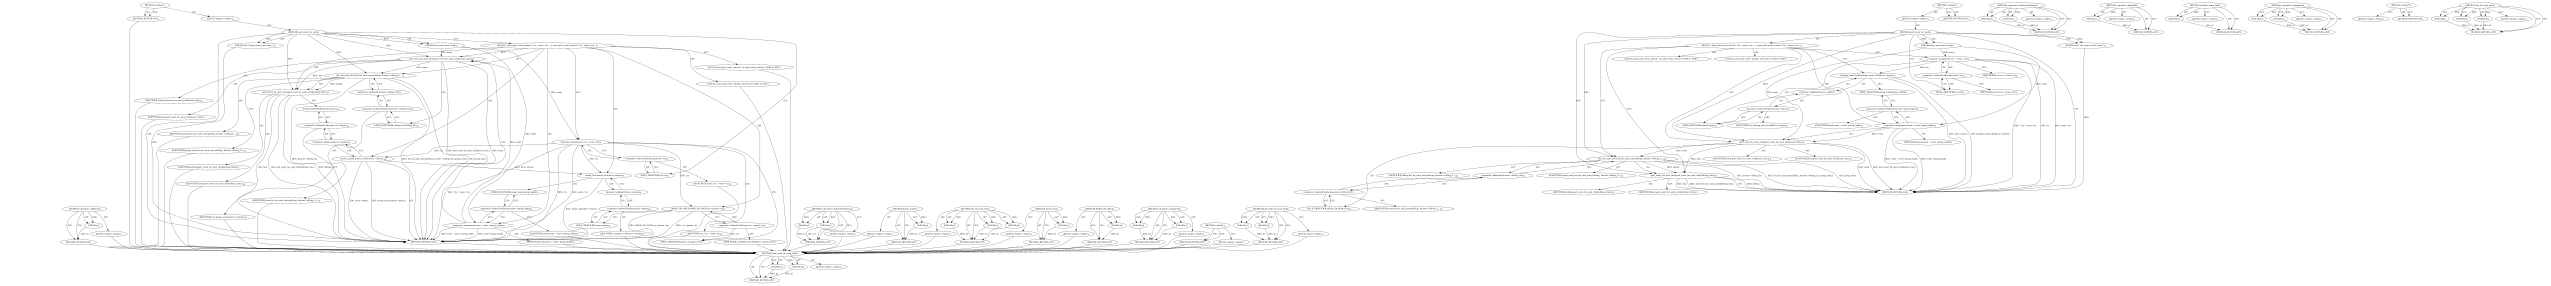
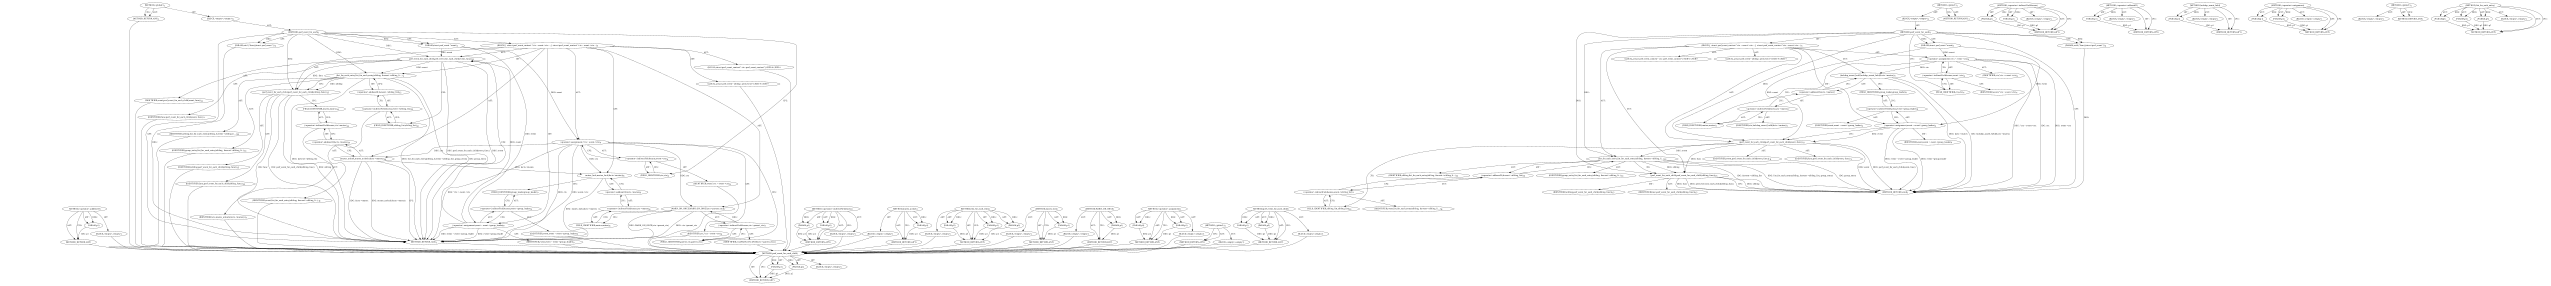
node "(IDENTIFIER,ctx,mutex_lock(&ctx->mutex))": removed
edge "(<operator>.indirectFieldAccess,ctx->parent_ctx)" -> "(FIELD_IDENTIFIER,parent_ctx,parent_ctx)": label "DDG: ctx" -> "AST: "
edge "(FIELD_IDENTIFIER,parent_ctx,parent_ctx)" -> "(<operator>.indirectFieldAccess,ctx->parent_ctx)": added, label "CFG:"
